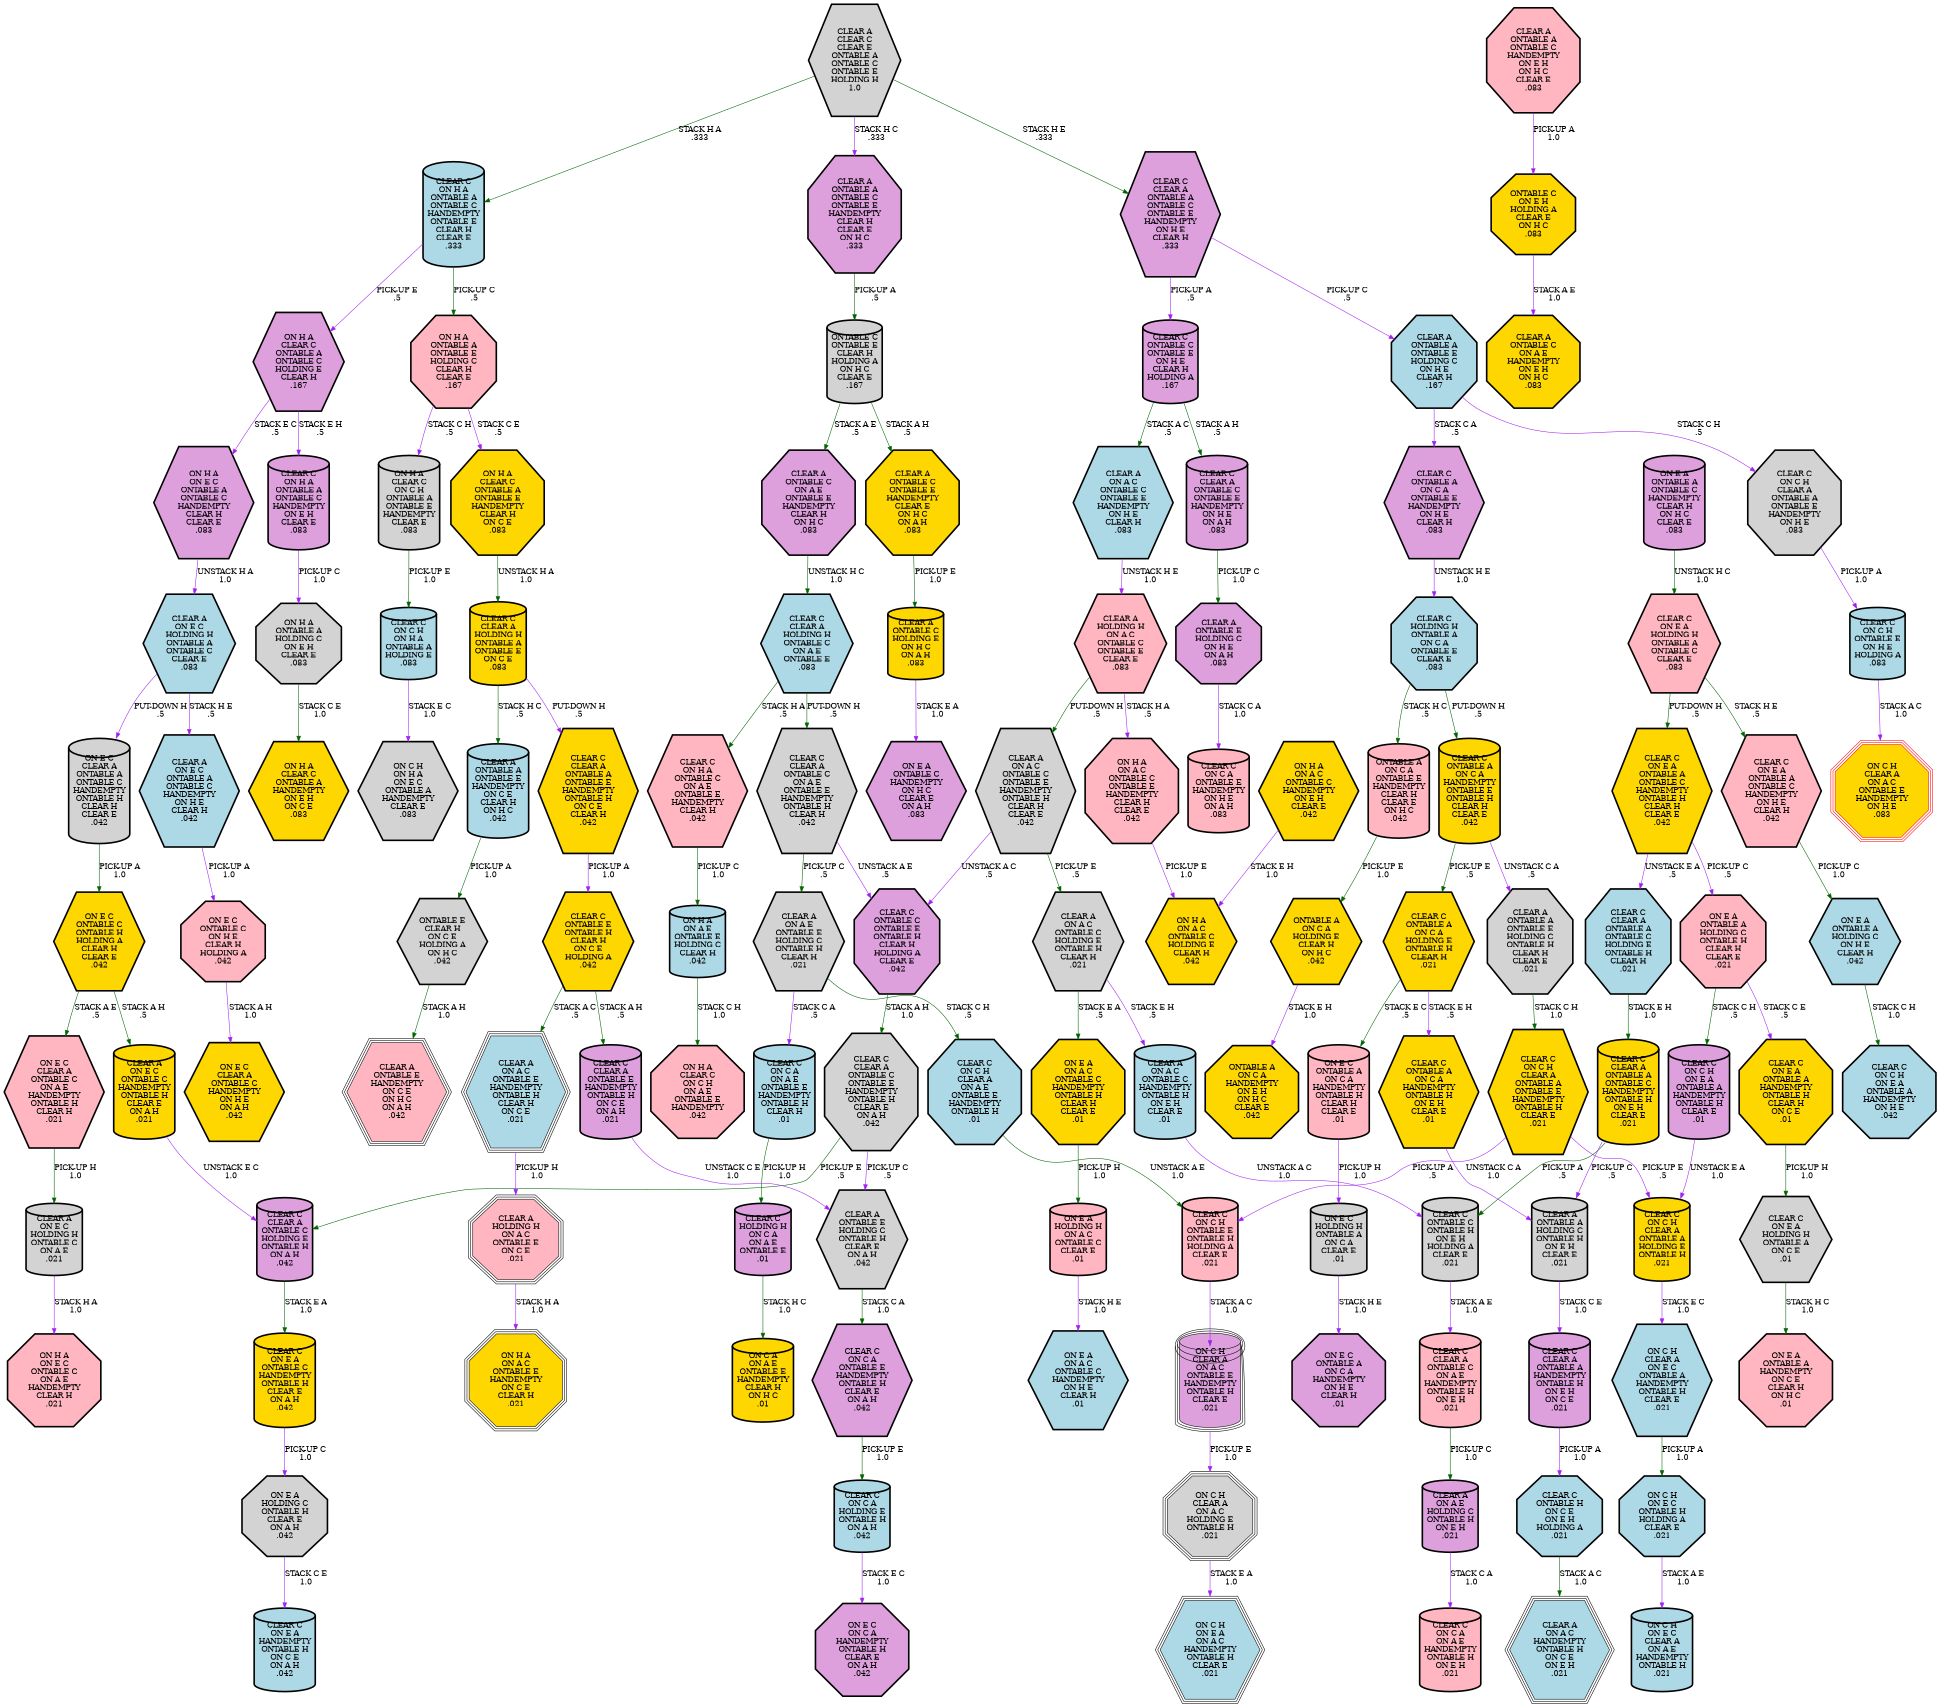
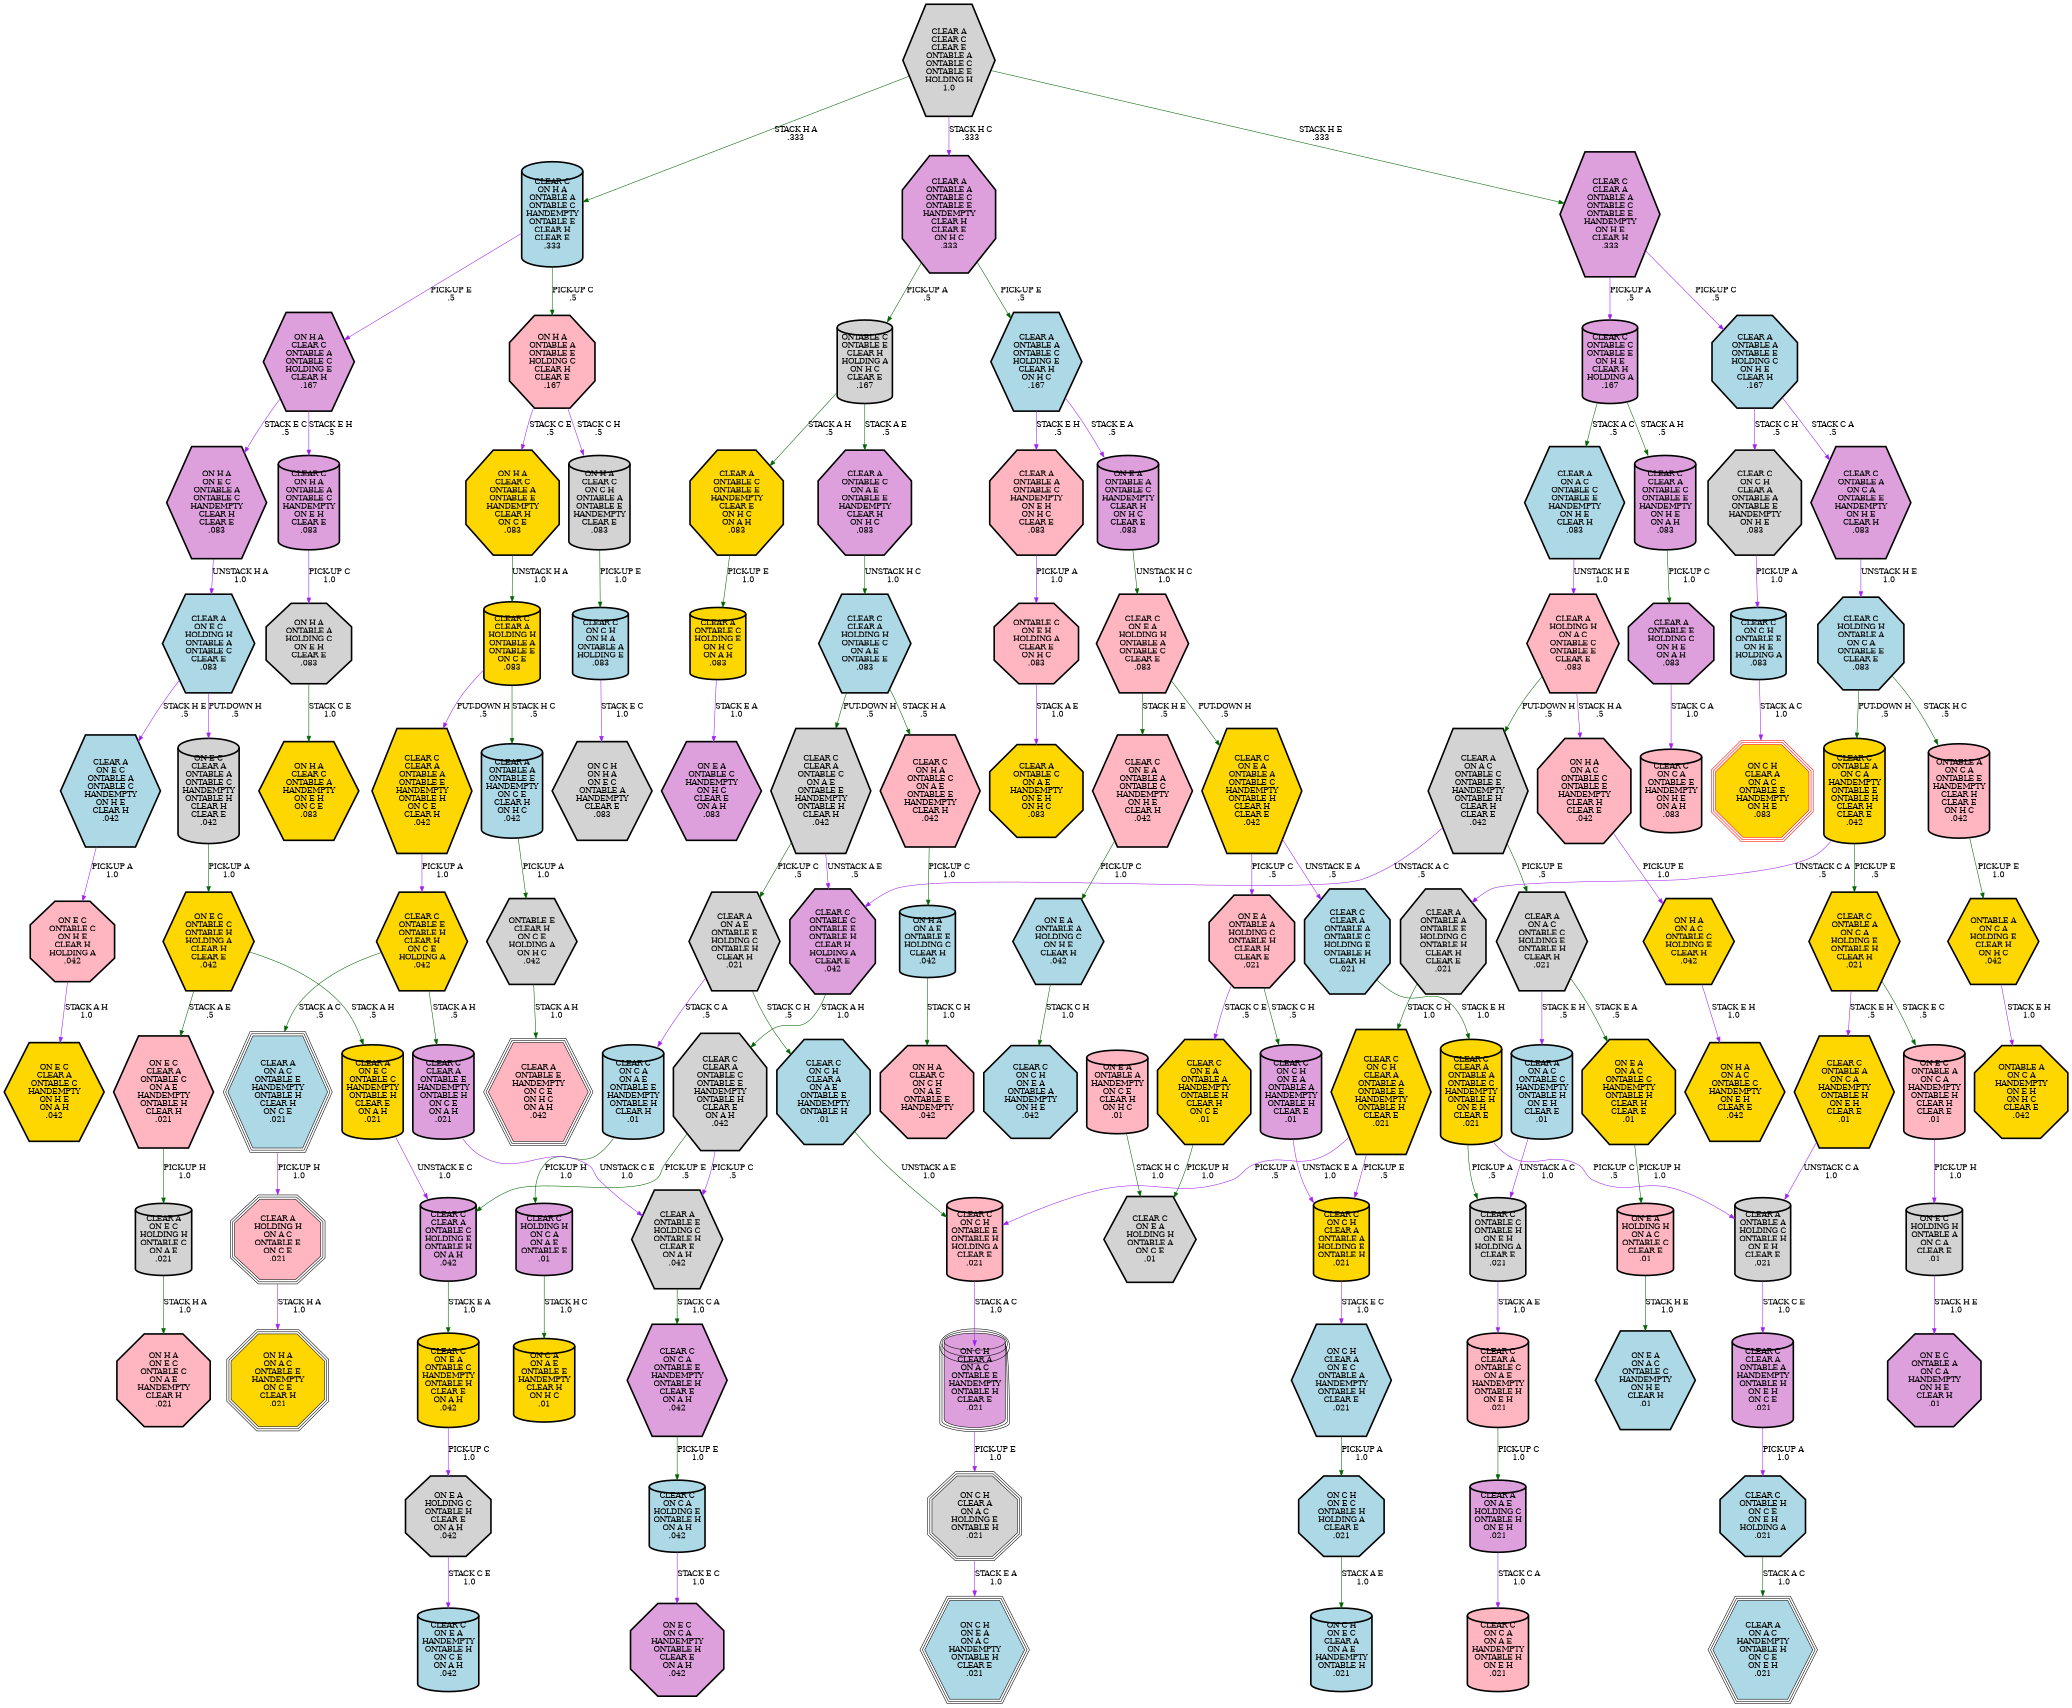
node "ONTABLE C ON E H HOLDING A CLEAR E ON H C .083": fillcolor gold -> lightpink
node "CLEAR A ONTABLE A ONTABLE C HOLDING E CLEAR H ON H C .167": added
edge "ON H A ON A C ONTABLE C HANDEMPTY ON E H CLEAR E .042" -> "ON H A ON A C ONTABLE C HOLDING E CLEAR H .042": reversed
edge "ON E A HOLDING H ON A C ONTABLE C CLEAR E .01" -> "ON E A ON A C ONTABLE C HANDEMPTY ON H E CLEAR H .01": color purple -> darkgreen
edge "CLEAR A ON E C HOLDING H ONTABLE C ON A E .021" -> "ON H A ON E C ONTABLE C ON A E HANDEMPTY CLEAR H .021": color purple -> darkgreen
edge "CLEAR C ON E A HOLDING H ONTABLE A ON C E .01" -> "ON E A ONTABLE A HANDEMPTY ON C E CLEAR H ON H C .01": reversed
node "ON E A ONTABLE A HANDEMPTY ON C E CLEAR H ON H C .01": shape octagon -> cylinder
edge "ON C H ON E C ONTABLE H HOLDING A CLEAR E .021" -> "ON C H ON E C CLEAR A ON A E HANDEMPTY ONTABLE H .021": color purple -> darkgreen
